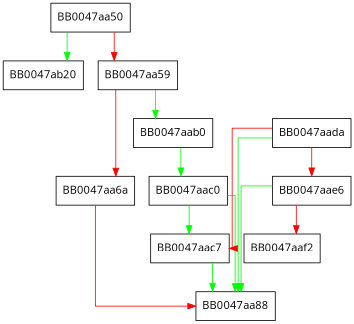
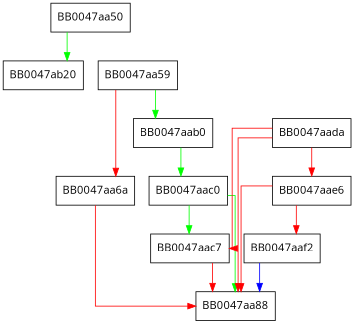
edge "BB0047aa50" -> "BB0047aa59": removed
edge "BB0047aada" -> "BB0047aa88": color green -> red
edge "BB0047aae6" -> "BB0047aa88": color green -> red
edge "BB0047aac7" -> "BB0047aa88": color green -> red
edge "BB0047aaf2" -> "BB0047aa88": added
